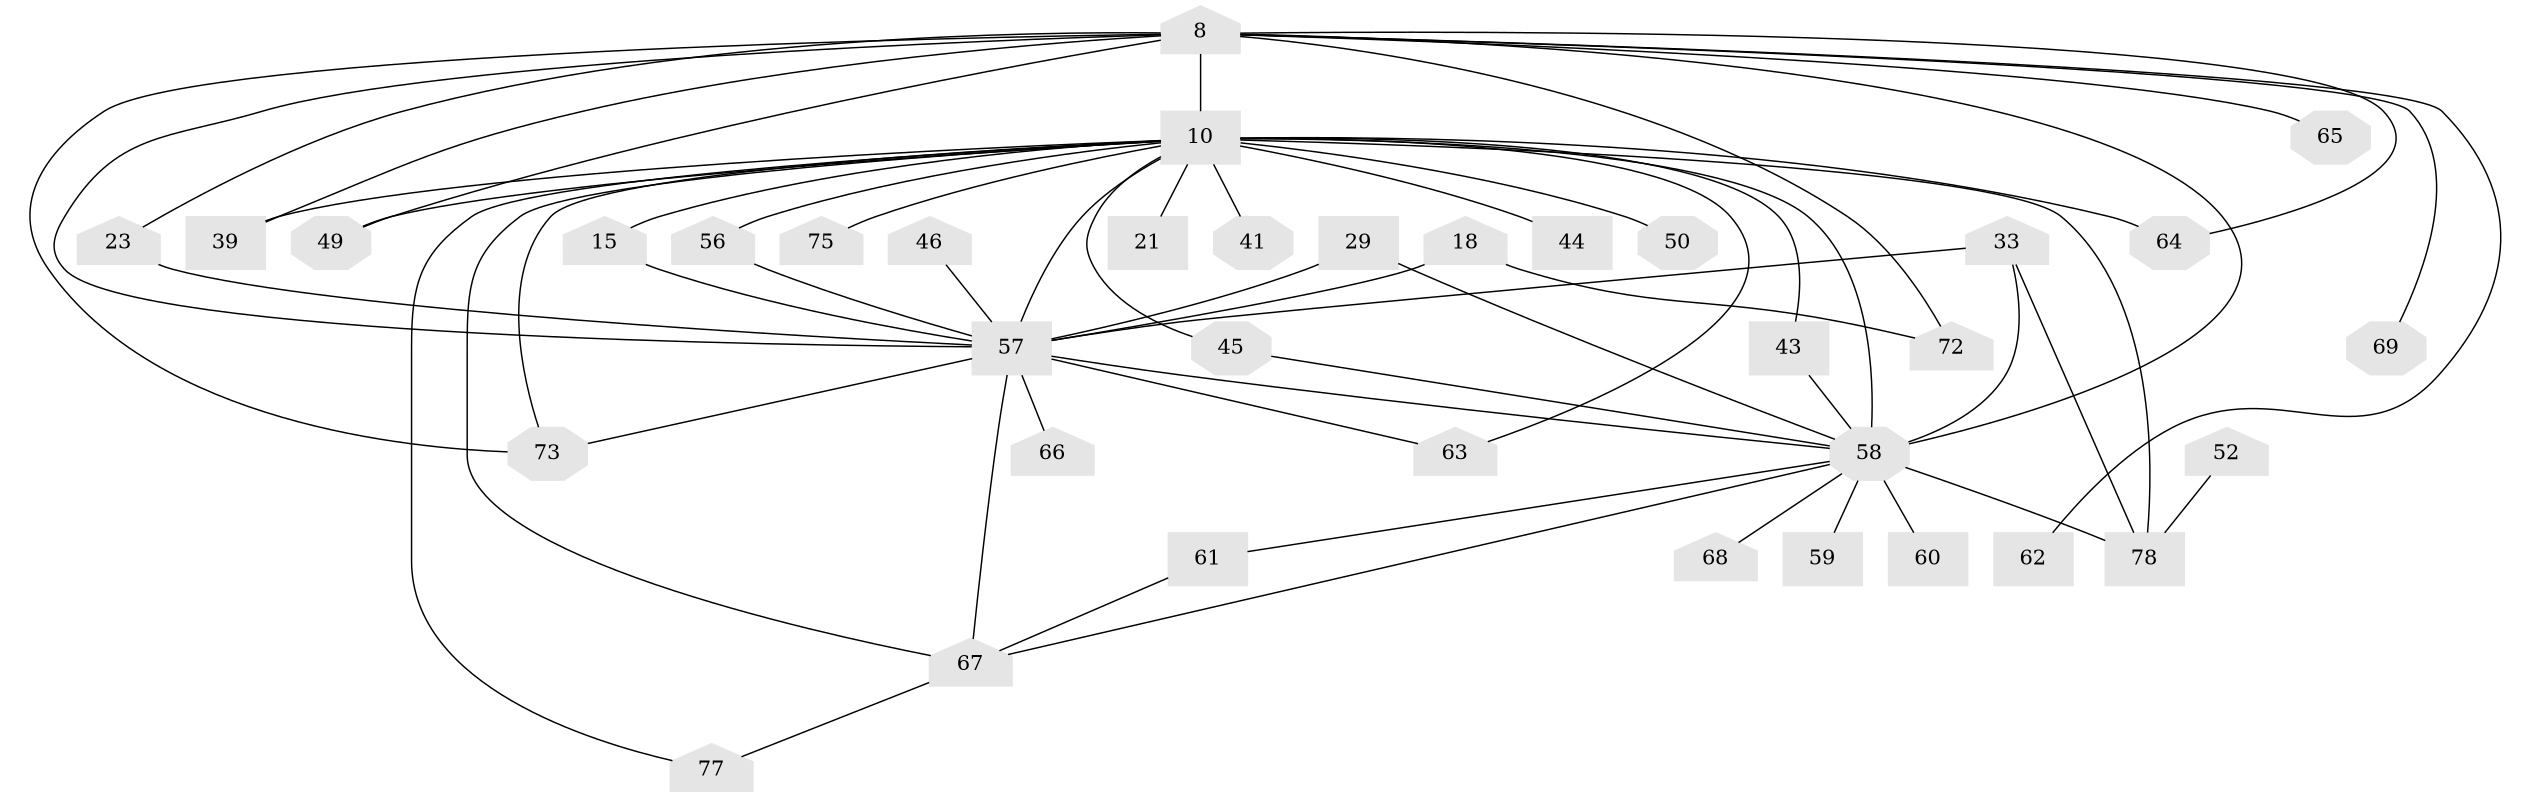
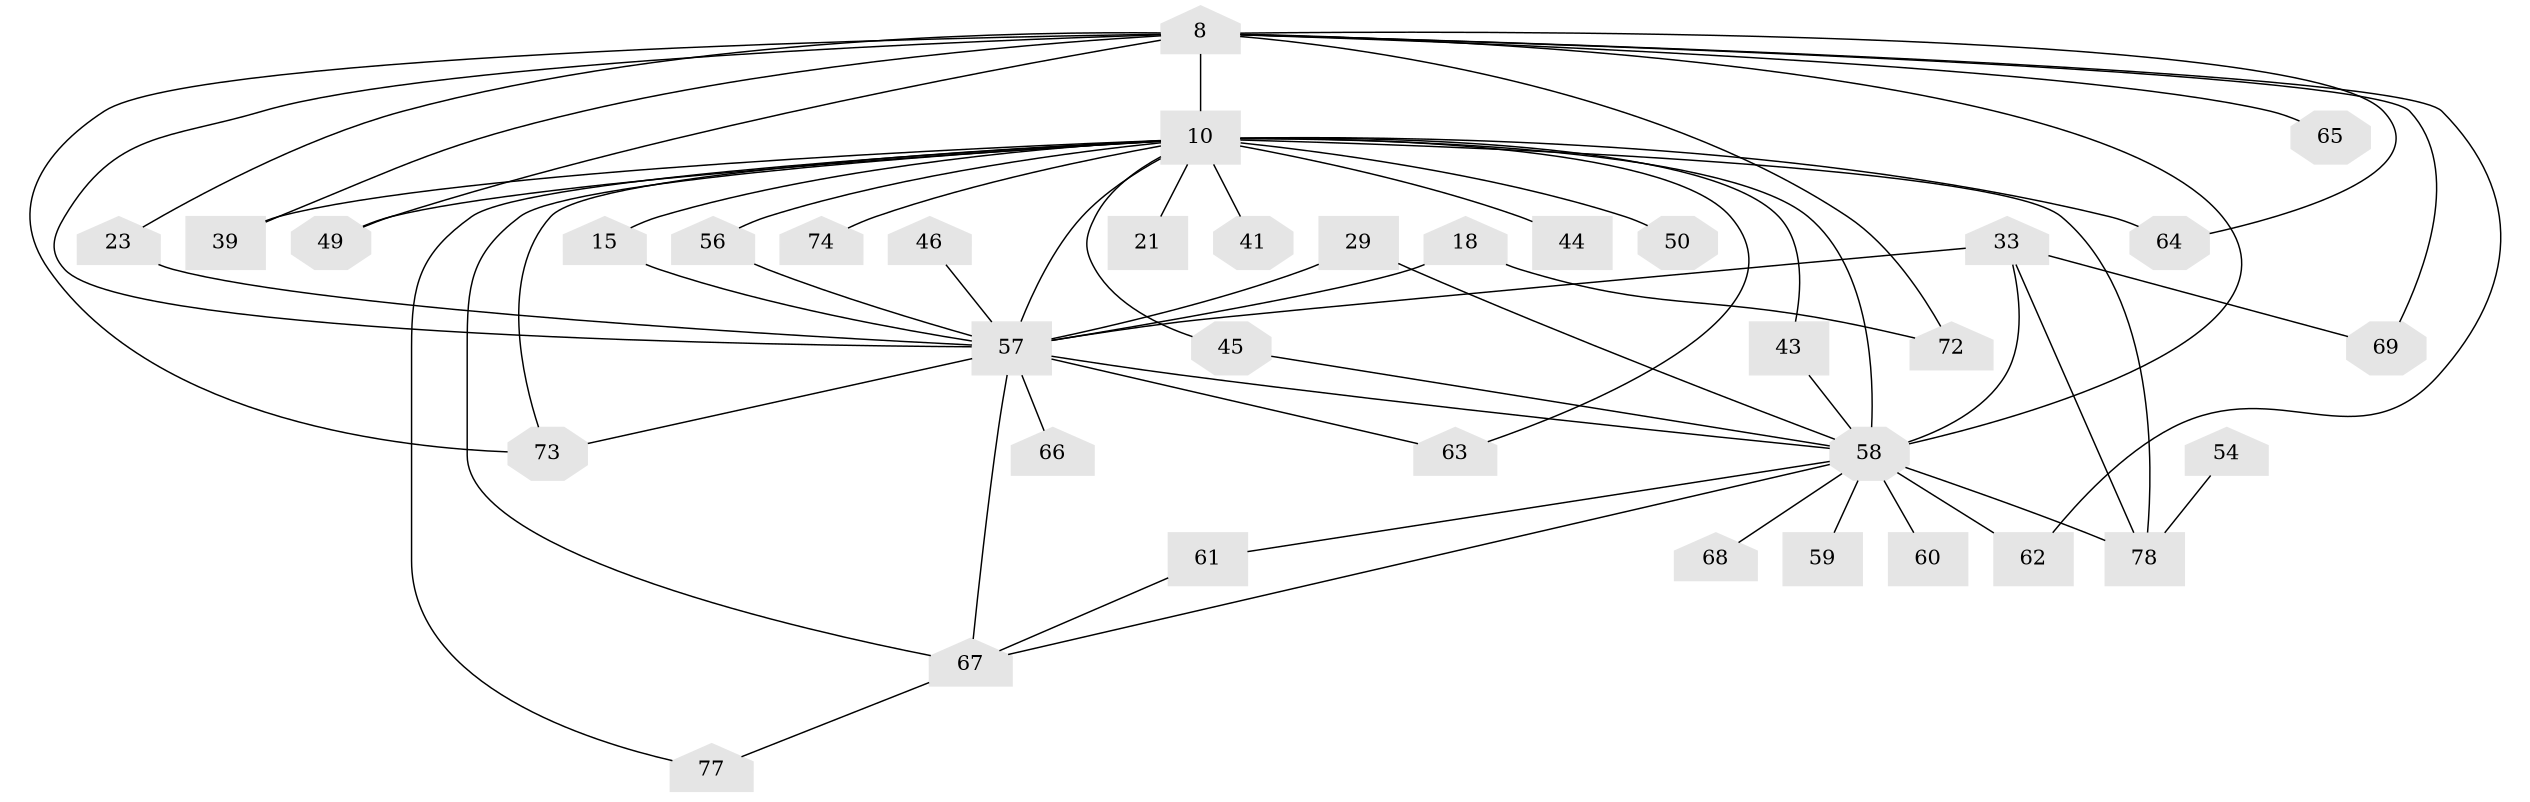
node "75": label "75" -> "74"
edge "33" -- "69": added
node "52": label "52" -> "54"
edge "58" -- "62": added
